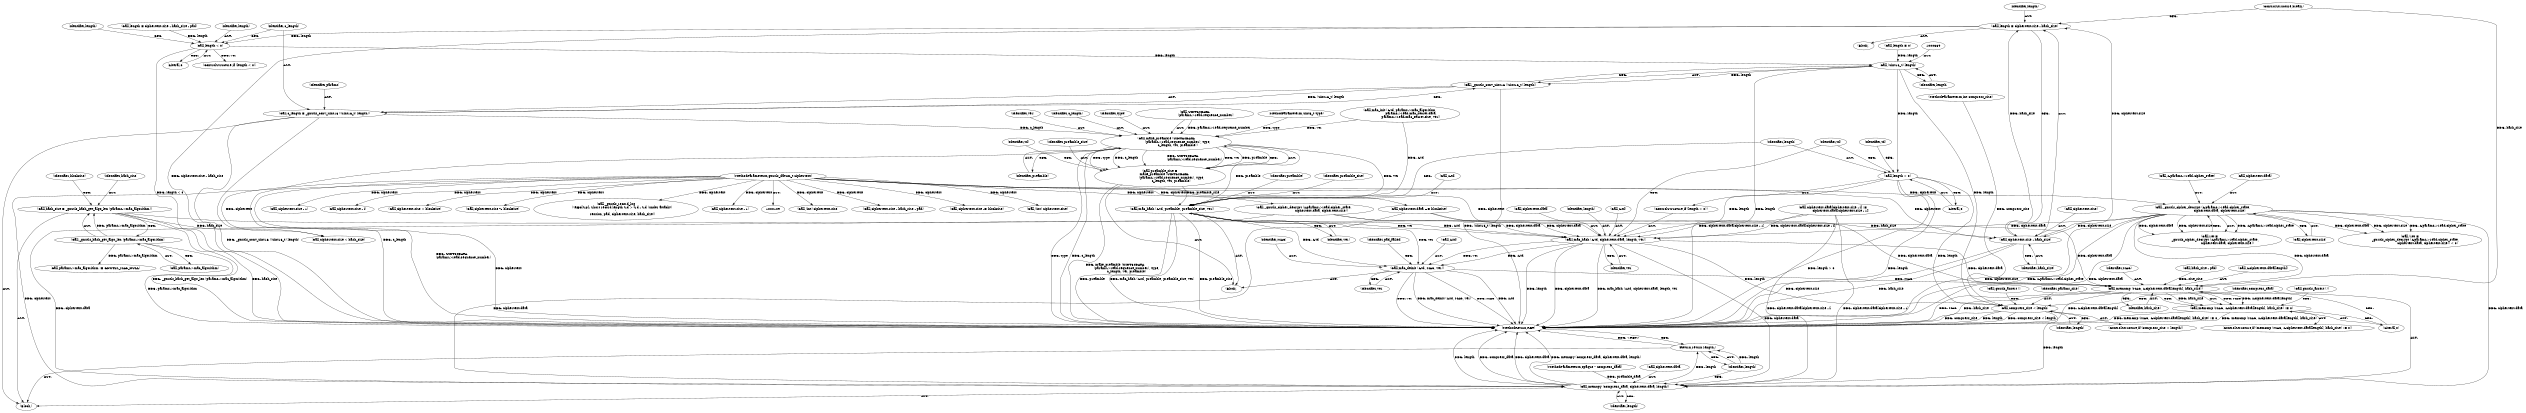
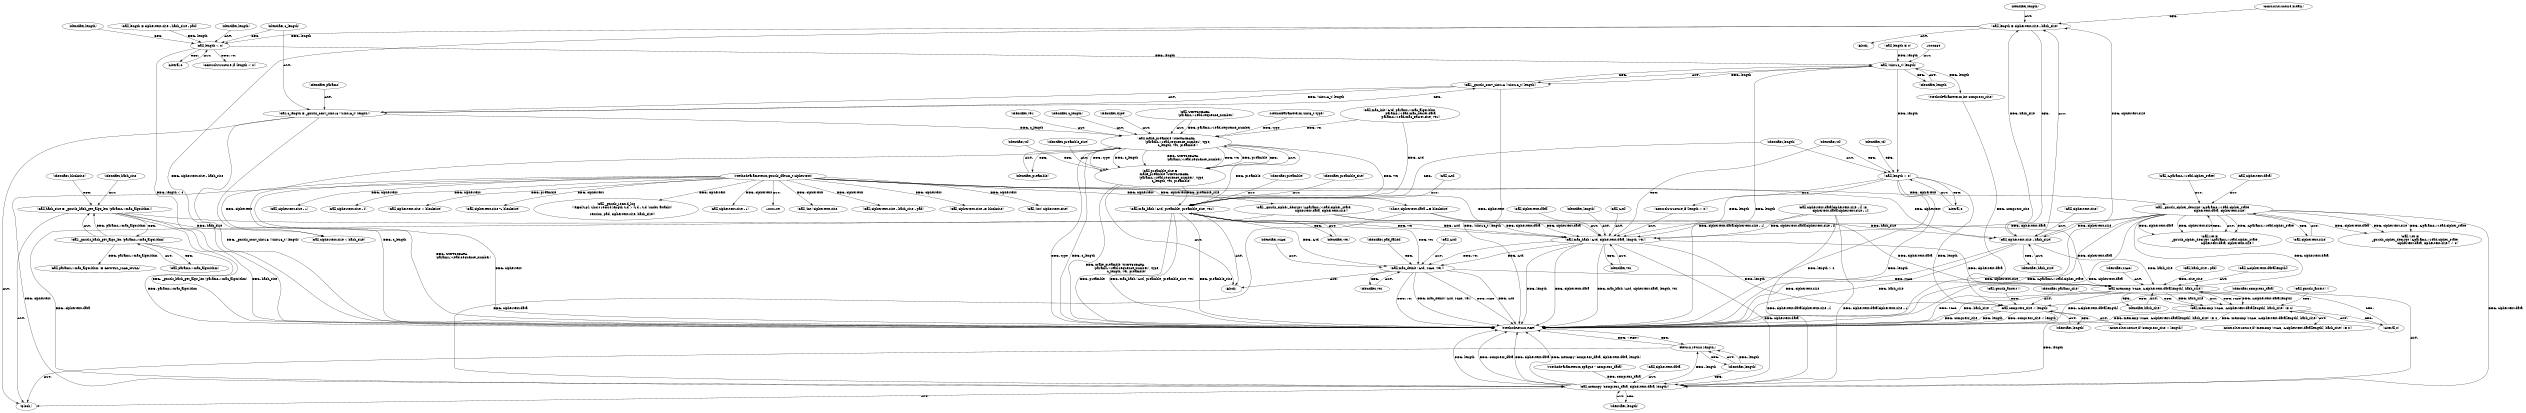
edge "(Call,(uint16_t) length)" -> "(Call,compress_size < length)": now "(Call,(uint16_t) length)" -> "(MethodParameterIn,int compress_size)"
edge "(MethodParameterIn,gnutls_datum_t ciphertext)" -> "(Call,ciphertext.size < blocksize)": label "DDG: ciphertext" -> "DDG: preamble"
edge "(ControlStructure,break;)" -> "(Call,memcmp (MAC, &ciphertext.data[length], hash_size))": now "(Call,ciphertext.size - hash_size)" -> "(Call,memcmp (MAC, &ciphertext.data[length], hash_size))"
node "(Call,ciphertext.data += blocksize)": label "(Call,ciphertext.data += blocksize)" -> "(Short,ciphertext.data += blocksize)"
edge "(MethodParameterIn,opaque * compress_data)" -> "(Call,memcpy (compress_data, ciphertext.data, length))": label "DDG: preamble_data" -> "DDG: compress_data"
